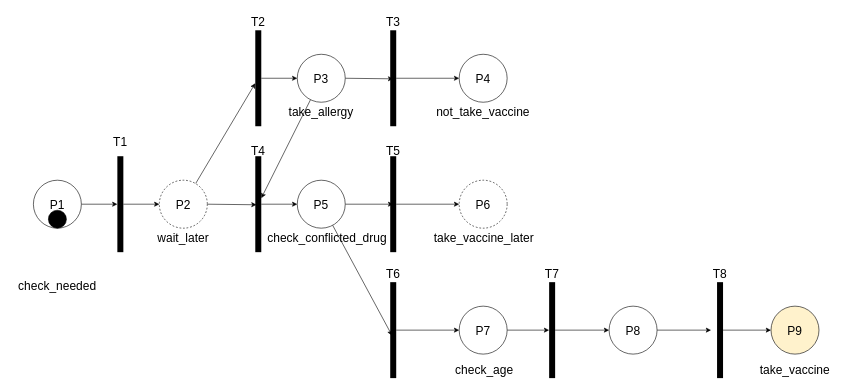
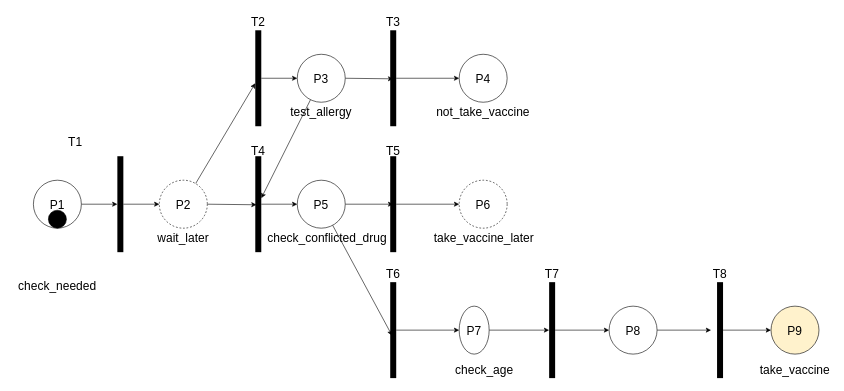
node "take_allergy": label "take_allergy" -> "test_allergy"
node "T1": moved (120, 141) -> (75, 141)
node "P7": size 48x48 -> 30x48
